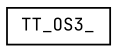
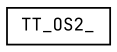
node "TT_OS3_": label "TT_OS3_" -> "TT_OS2_"
